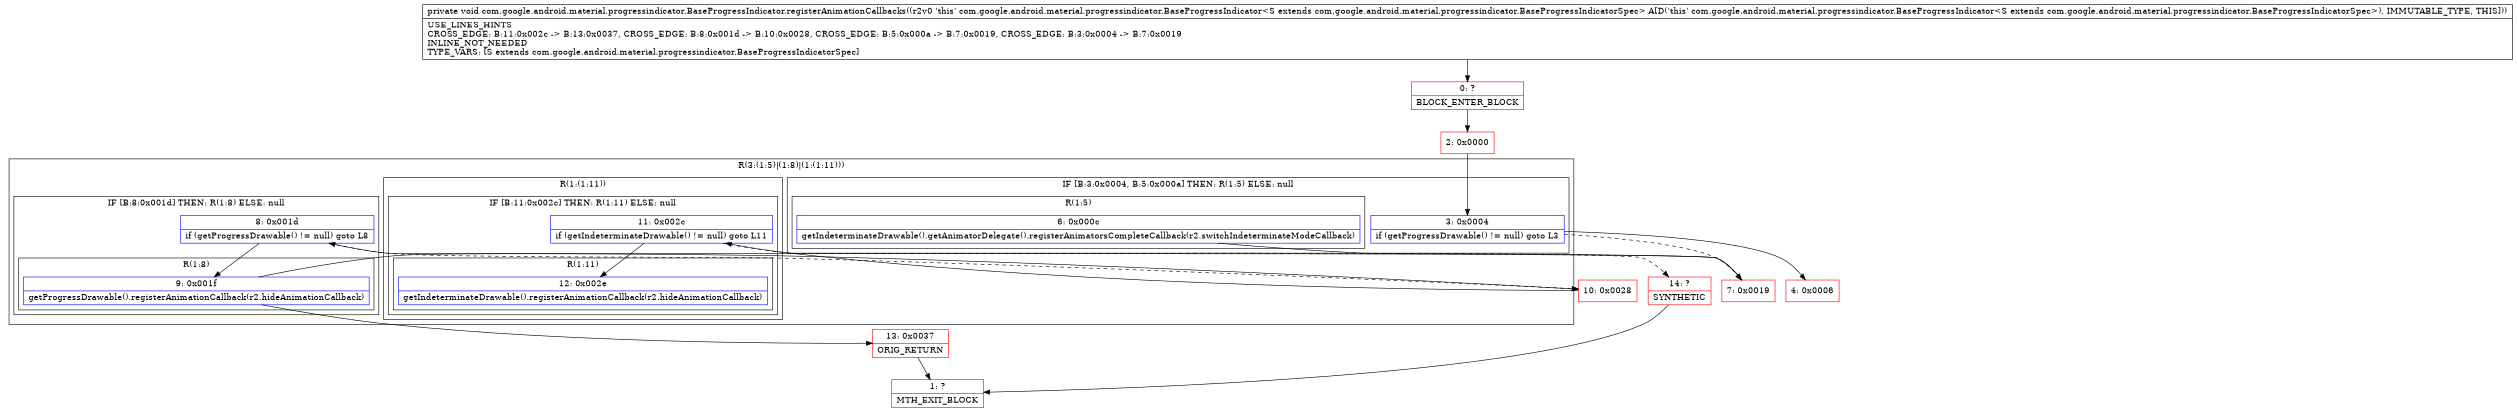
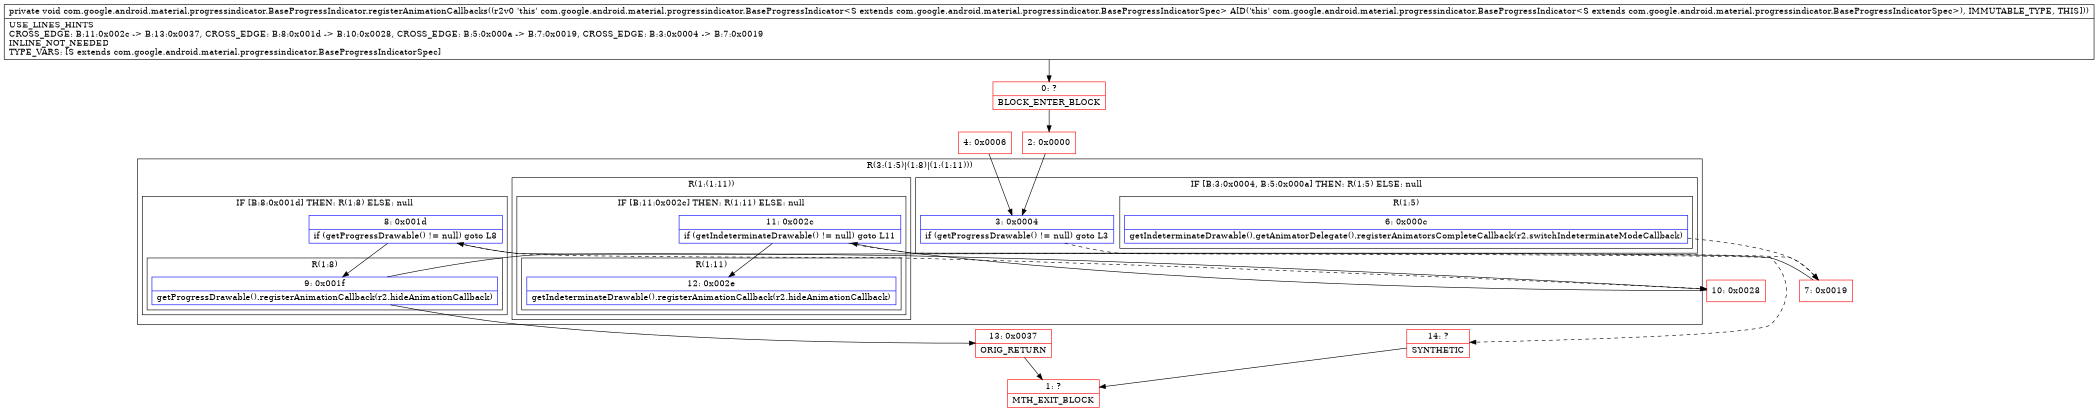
edge "3: 0x0004" -> "4: 0x0006": reversed
edge "6: 0x000c" -> "7: 0x0019": style solid -> dashed
